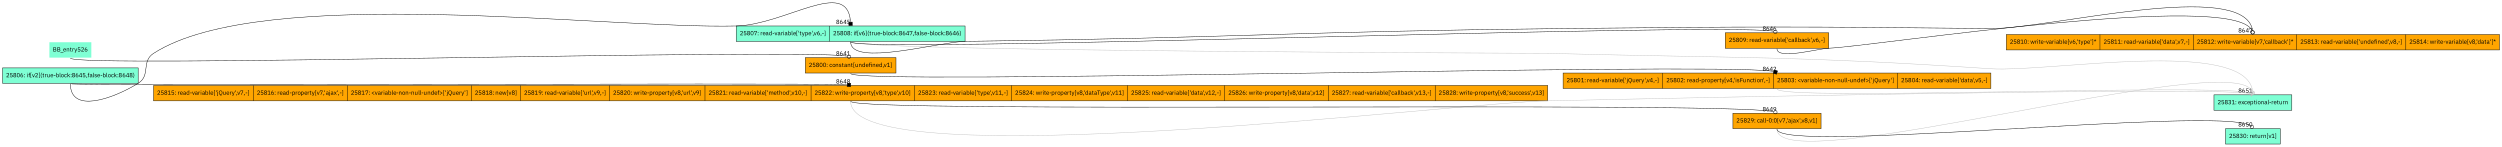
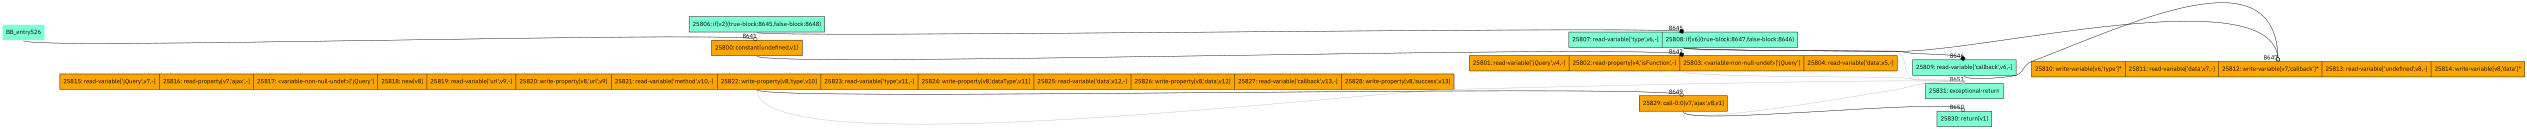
edge "25807: read-variable['type',v6,-]" -> "25809: read-variable['callback',v6,-]": arrowhead odot -> box
node "25809: read-variable['callback',v6,-]": fillcolor orange -> aquamarine
edge "25806: if[v2](true-block:8645,false-block:8648)" -> "25815: read-variable['jQuery',v7,-]": removed
